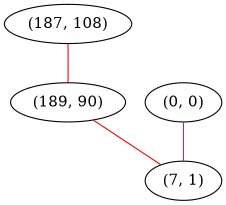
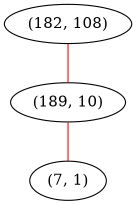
node "(187, 108)": label "(187, 108)" -> "(182, 108)"
node "(189, 90)": label "(189, 90)" -> "(189, 10)"
node "(0, 0)": removed
